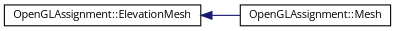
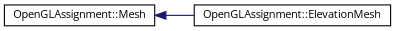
edge "OpenGLAssignment::Mesh" -> "OpenGLAssignment::ElevationMesh": reversed
